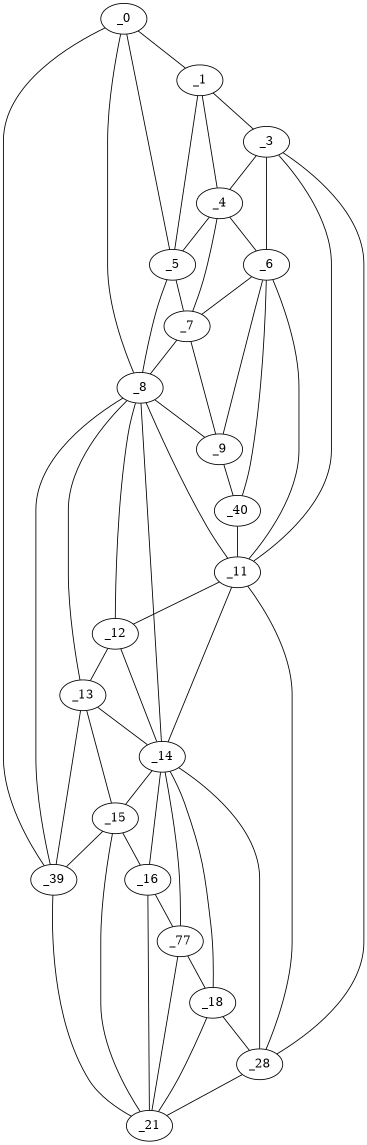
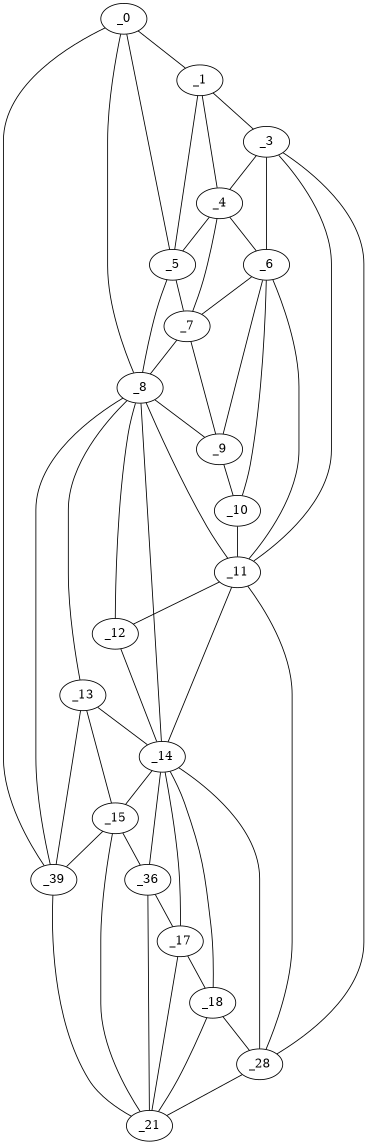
node "_40": label "_40" -> "_10"
edge "_12" -- "_13": removed
node "_16": label "_16" -> "_36"
node "_77": label "_77" -> "_17"
